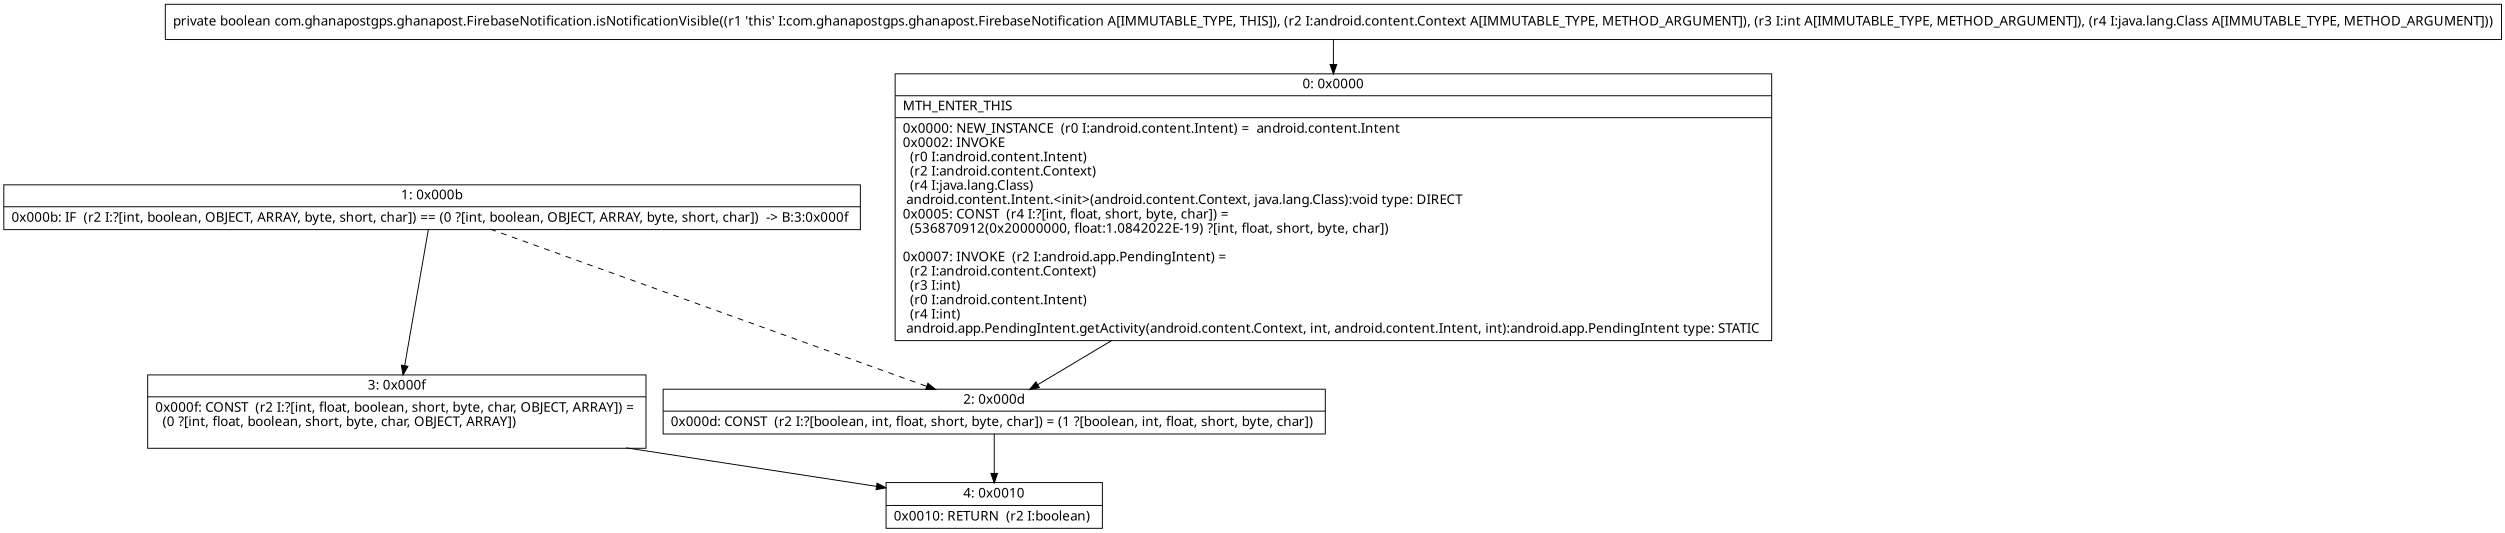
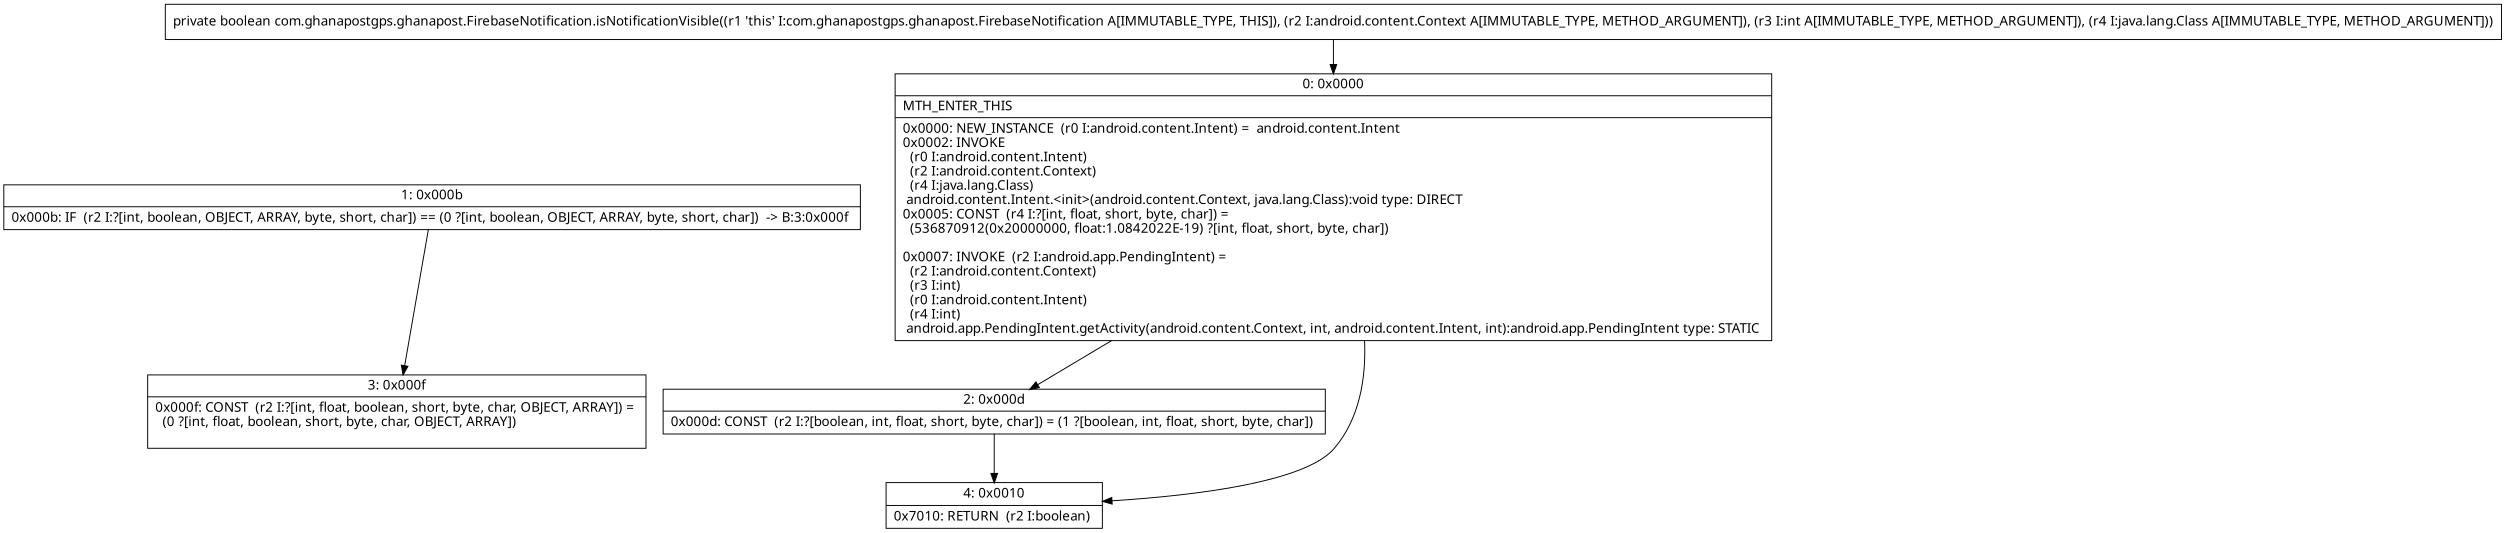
edge "1: 0x000b" -> "2: 0x000d": removed
edge "3: 0x000f" -> "4: 0x0010": now "0: 0x0000" -> "4: 0x0010"
node "4: 0x0010": text "0x0010: RETURN  (r2 I:boolean)" -> "0x7010: RETURN  (r2 I:boolean)"
